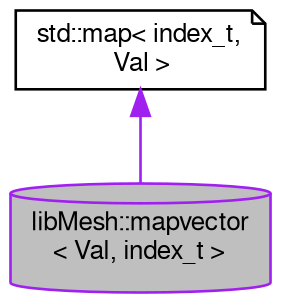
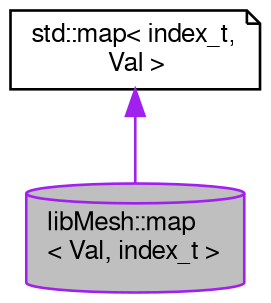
node "libMesh::mapvector < Val, index_t >": label "libMesh::mapvector < Val, index_t >" -> "libMesh::map < Val, index_t >"
